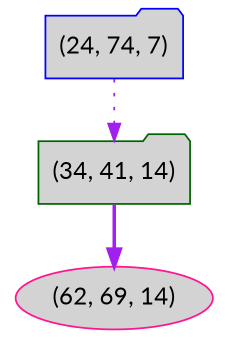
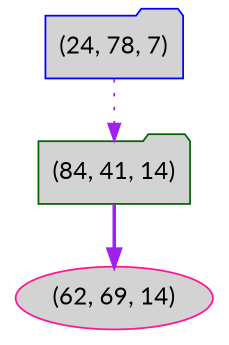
node "(24, 74, 7)": label "(24, 74, 7)" -> "(24, 78, 7)"
node "(34, 41, 14)": label "(34, 41, 14)" -> "(84, 41, 14)"
